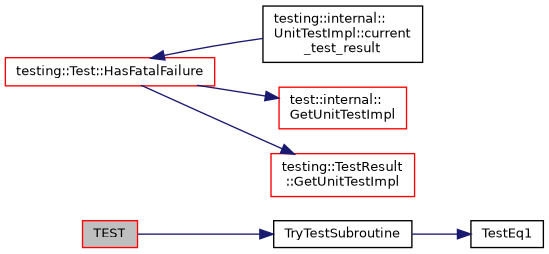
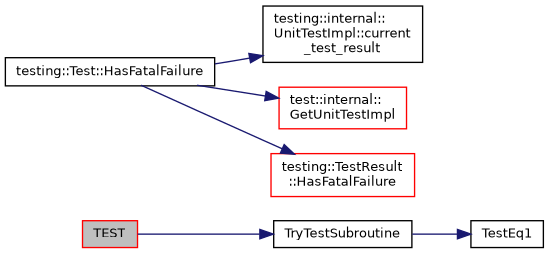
edge "testing::internal:: UnitTestImpl::current _test_result" -> "testing::Test::HasFatalFailure": reversed
node "testing::Test::HasFatalFailure": color red -> black
node "testing::TestResult ::GetUnitTestImpl": label "testing::TestResult ::GetUnitTestImpl" -> "testing::TestResult ::HasFatalFailure"
